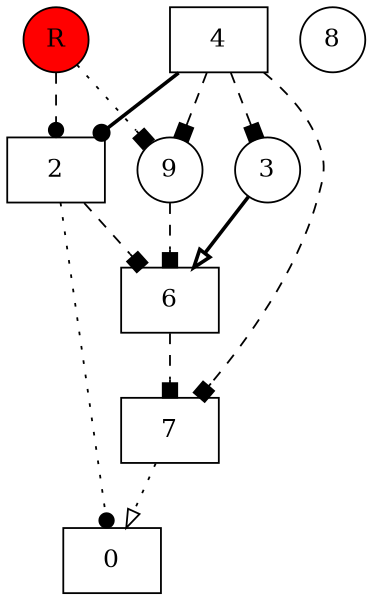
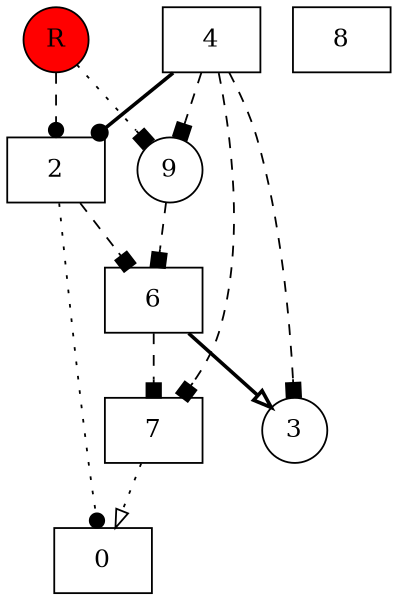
node "8": shape circle -> box
edge "3" -> "6": reversed
